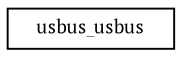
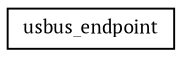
node "usbus_usbus": label "usbus_usbus" -> "usbus_endpoint"
